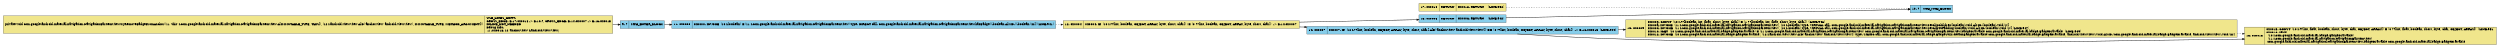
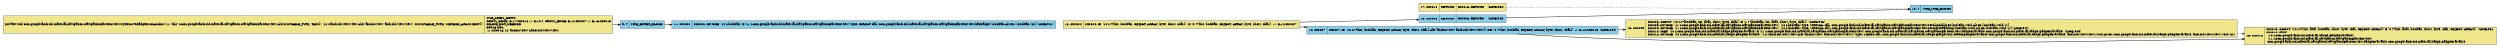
edge "11: 0x0000" -> "12: 0x0004": removed
